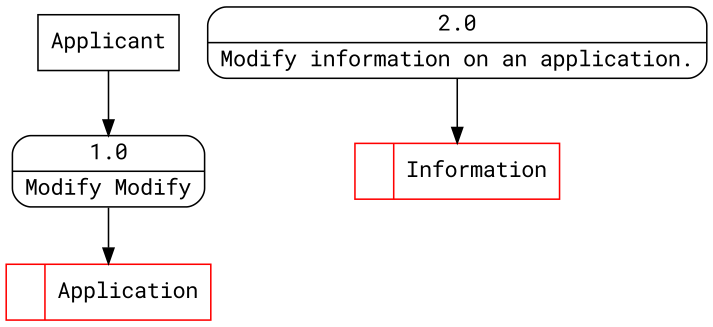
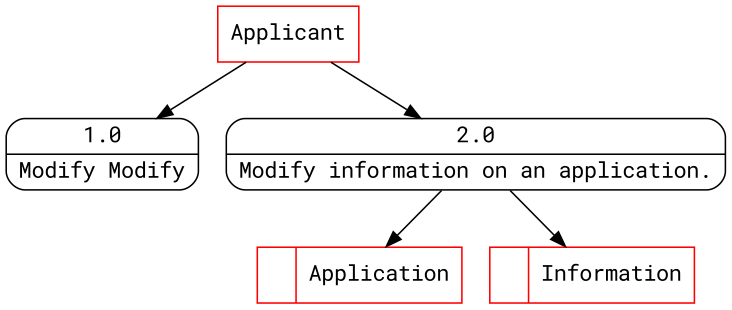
node "Applicant": color black -> red
edge "Applicant" -> "2.0": added
edge "1.0" -> "Application": now "2.0" -> "Application"
